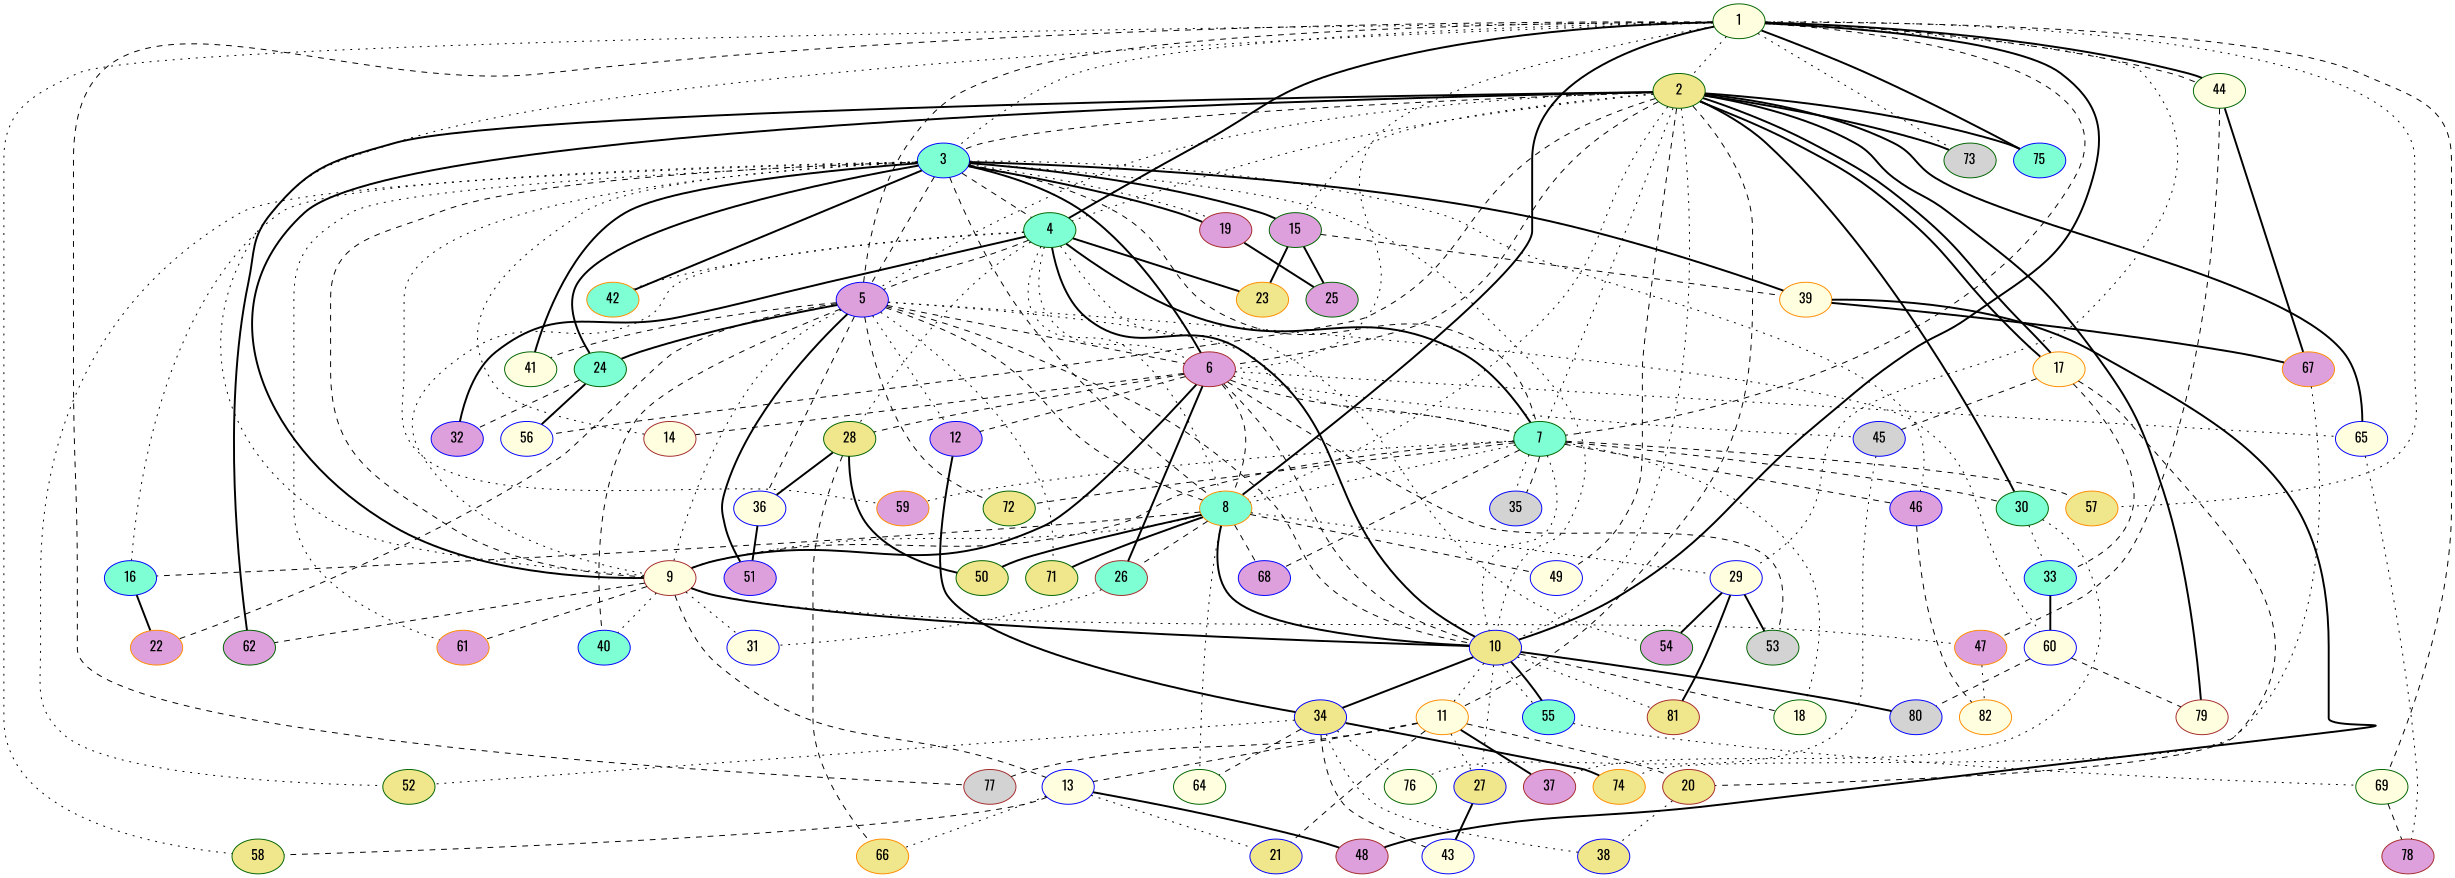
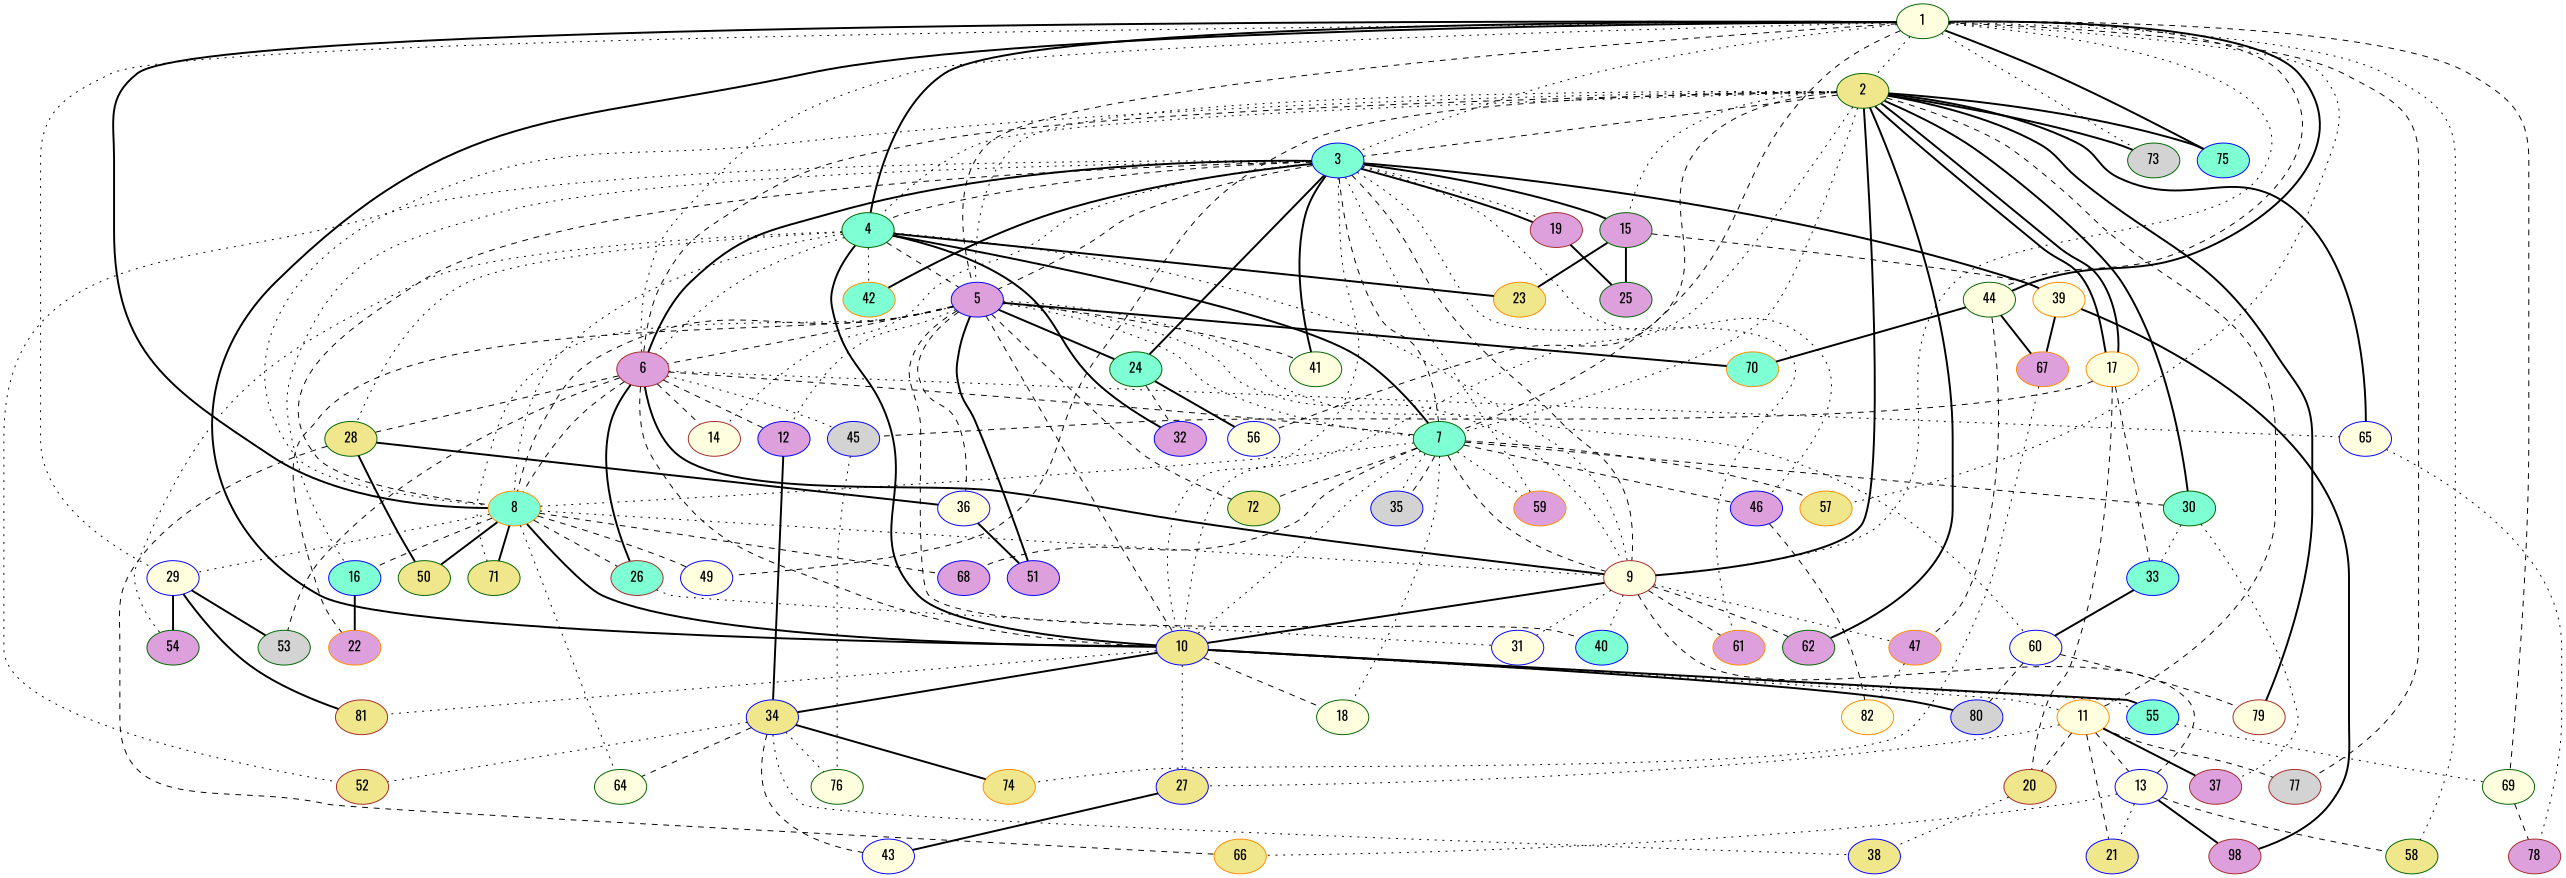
node "70": added
node "52": color darkgreen -> brown
node "48": label "48" -> "98"
